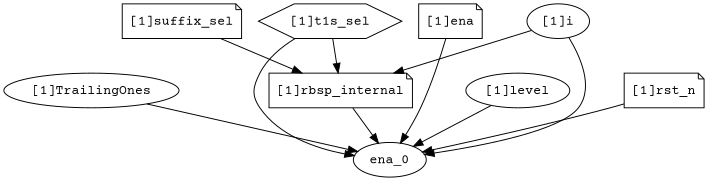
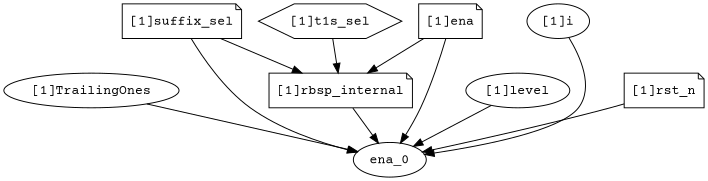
edge "[1]i" -> "[1]rbsp_internal": now "[1]ena" -> "[1]rbsp_internal"
edge "[1]t1s_sel" -> "ena_0": now "[1]suffix_sel" -> "ena_0"
